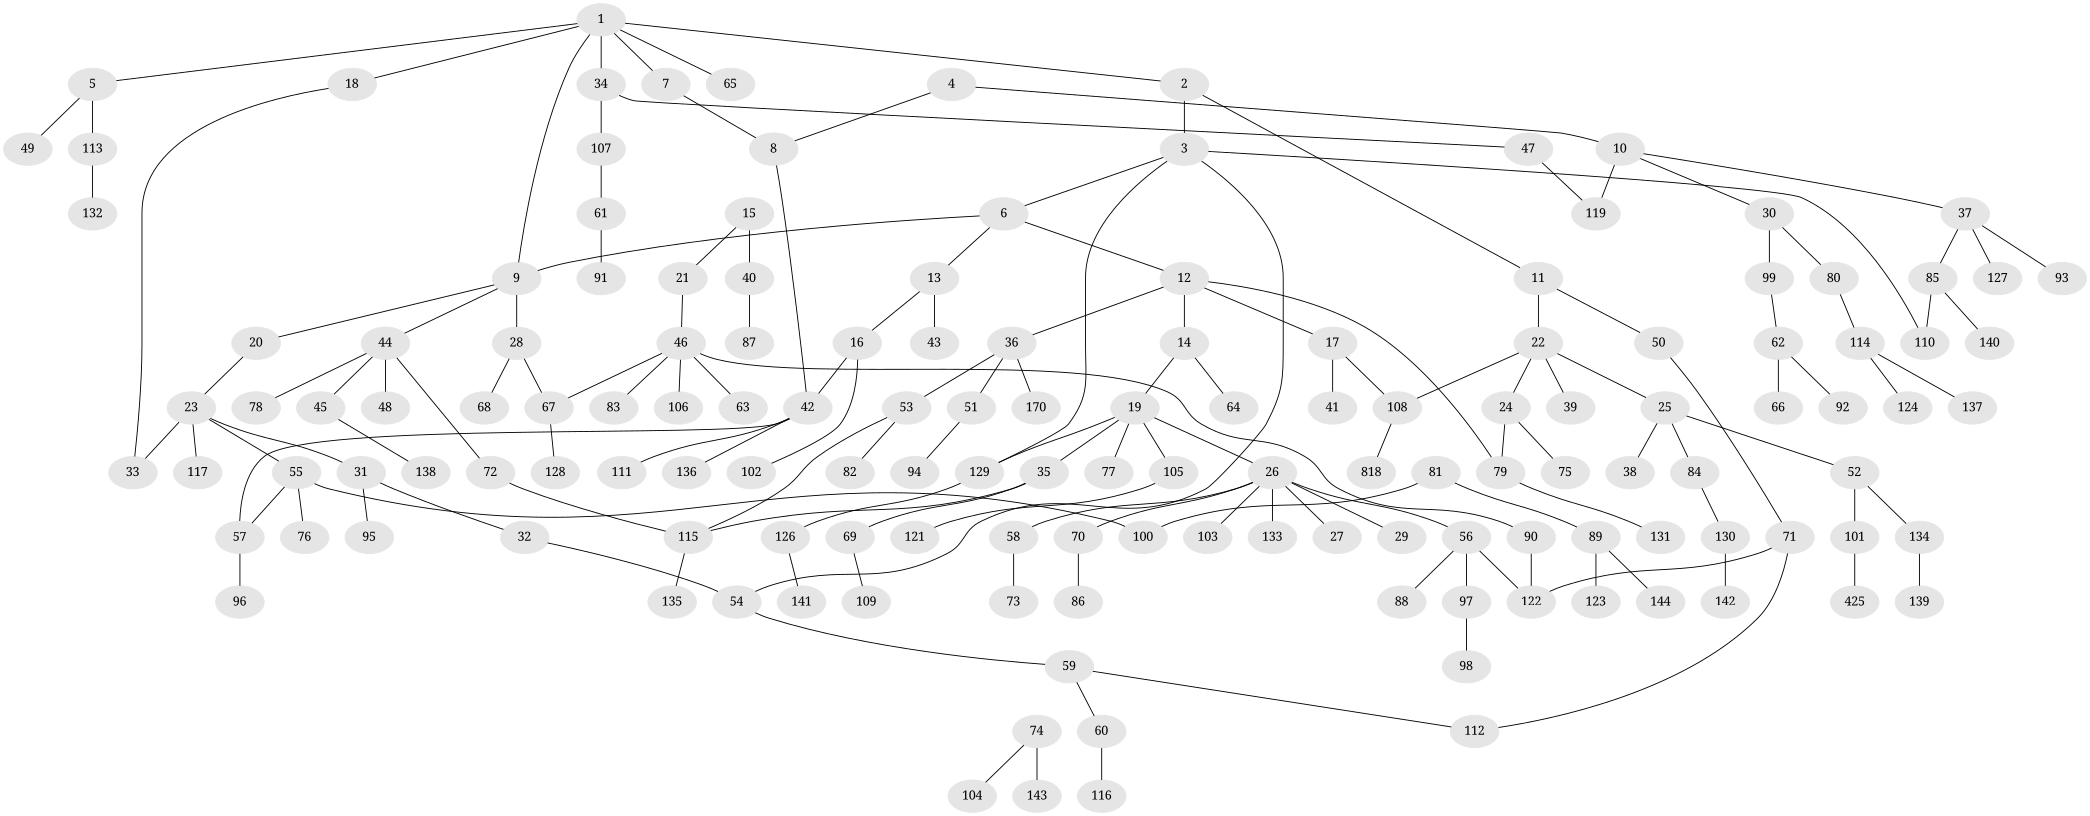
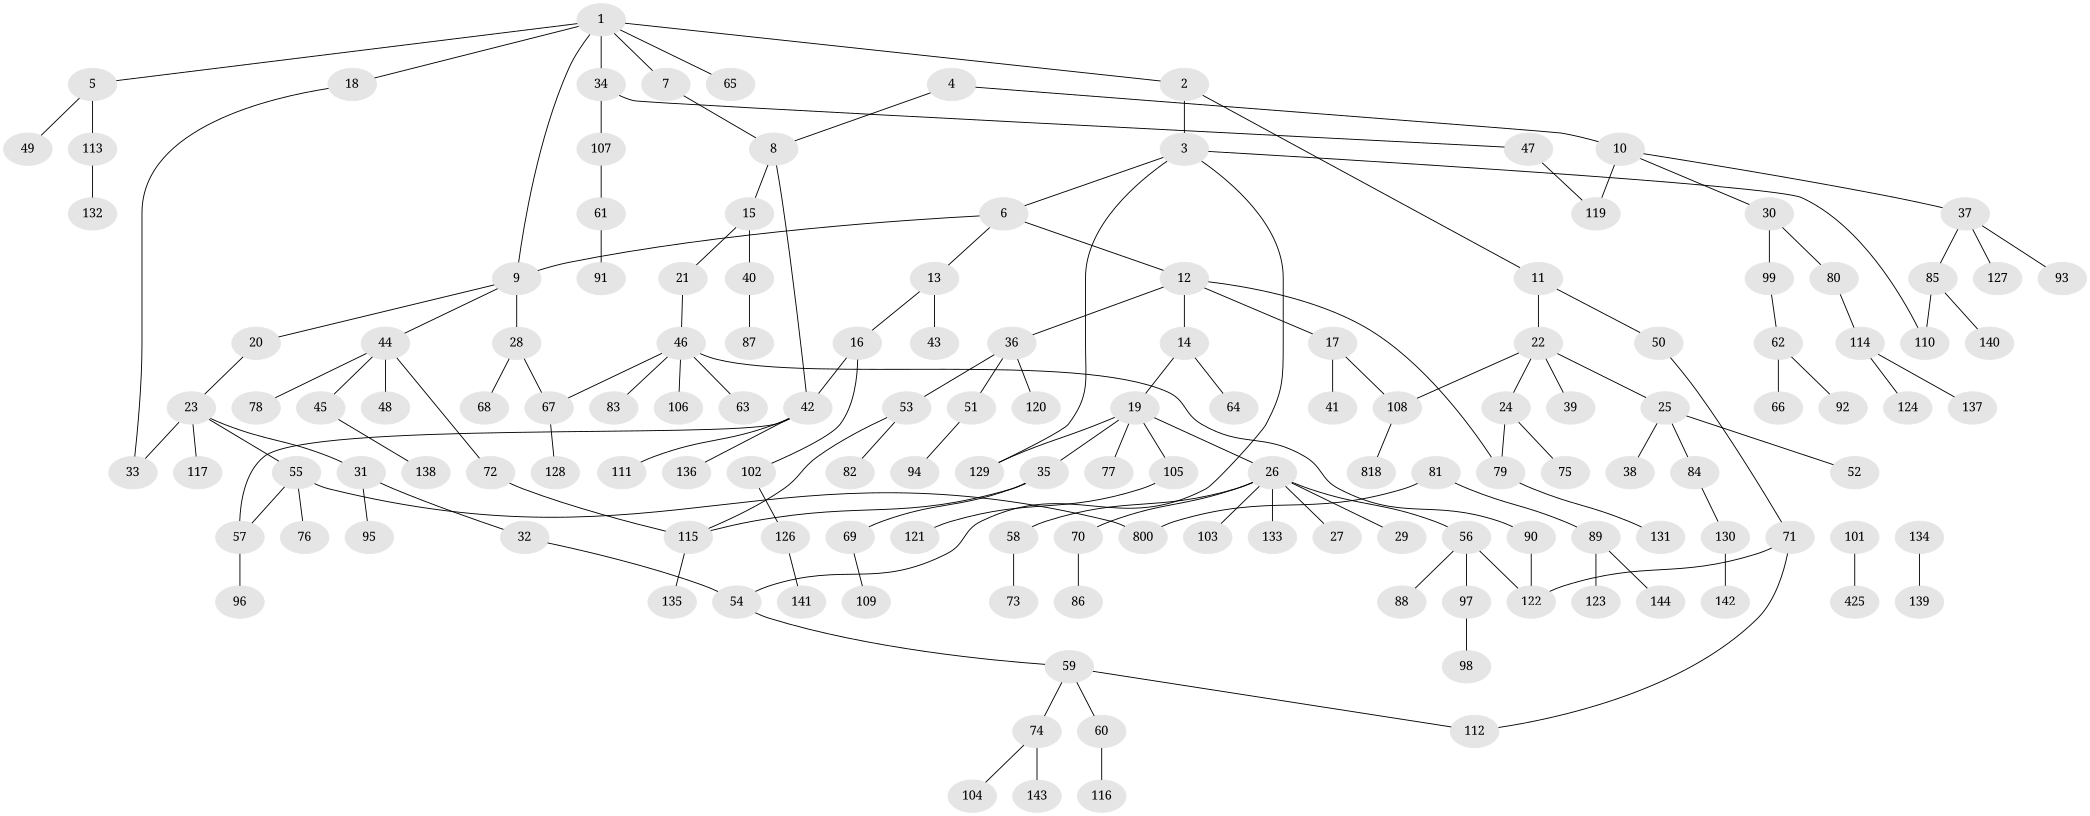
edge "8" -- "15": added
node "170": label "170" -> "120"
edge "129" -- "126": now "102" -- "126"
edge "52" -- "101": removed
edge "52" -- "134": removed
node "100": label "100" -> "800"
edge "59" -- "74": added
